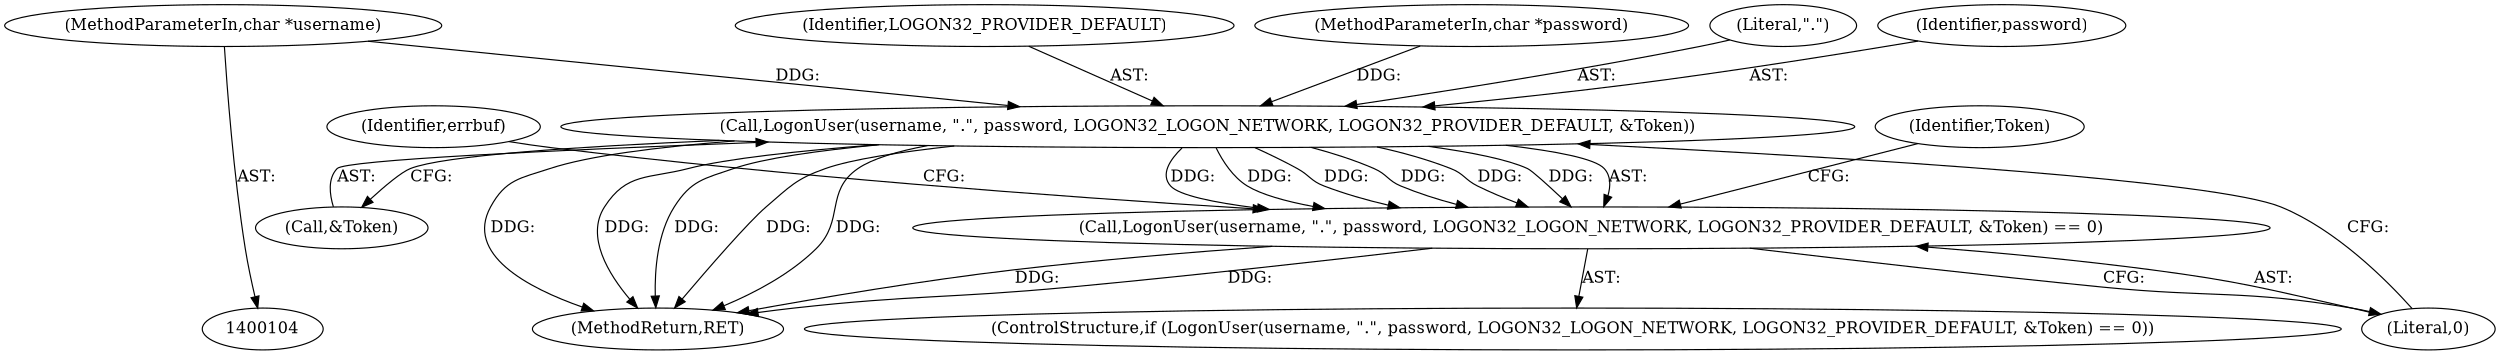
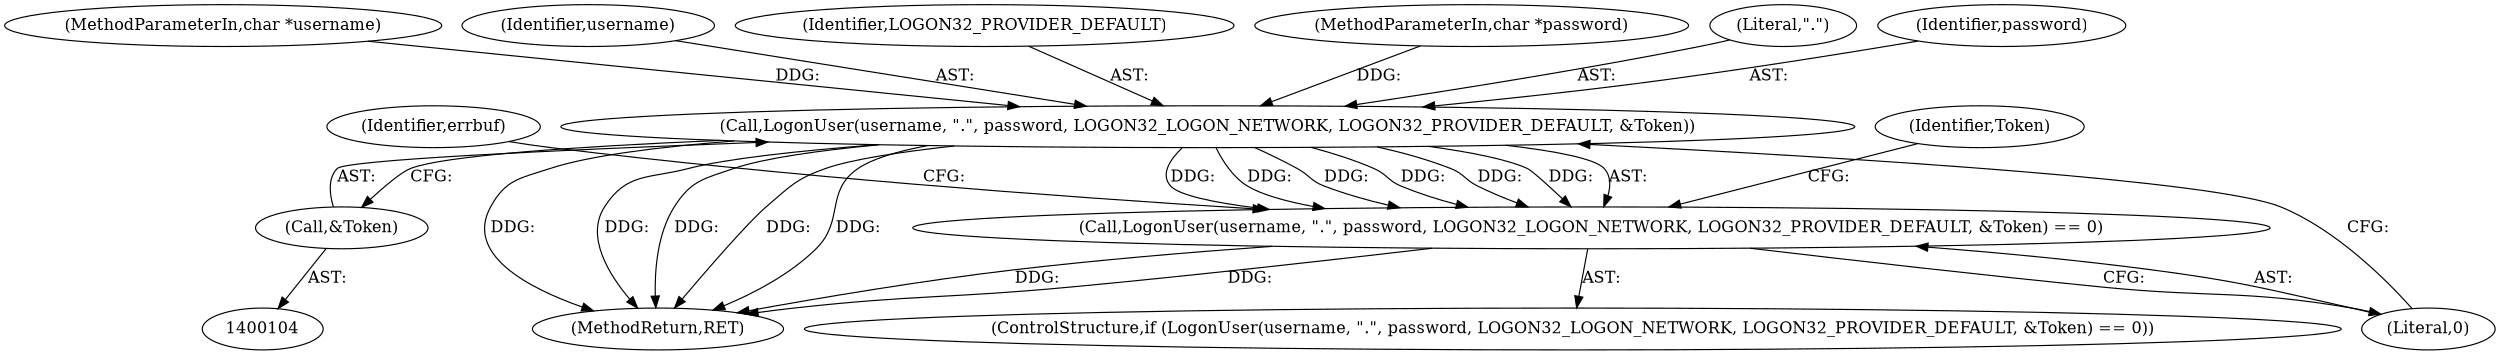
node "(Identifier,username)": added
edge "(MethodParameterIn,char *username)" -> "1400104": now "(Call,&Token)" -> "1400104"
